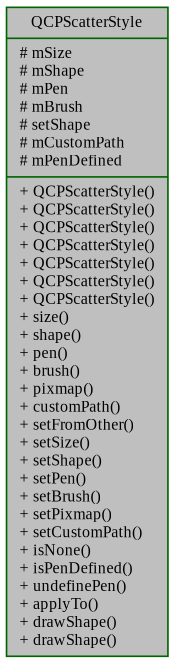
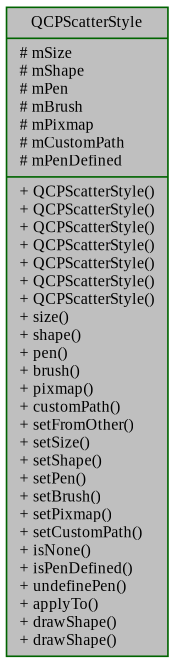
node "QCPScatterStyle": text "# setShape" -> "# mPixmap"
